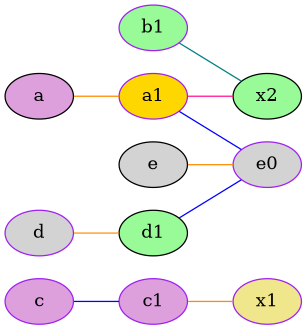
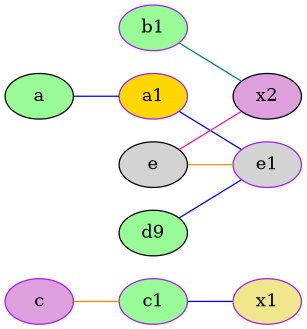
node "a": fillcolor plum -> palegreen
edge "a" -- "a1": color darkorange -> blue
edge "a1" -- "x2": now "e" -- "x2"
node "x2": fillcolor palegreen -> plum
node "e0": label "e0" -> "e1"
node "d": removed
node "d1": label "d1" -> "d9"
edge "c" -- "c1": color blue -> darkorange
node "c1": fillcolor plum -> palegreen
edge "c1" -- "x1": color darkorange -> blue
